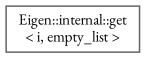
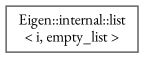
node "Eigen::internal::get < i, empty_list >": label "Eigen::internal::get < i, empty_list >" -> "Eigen::internal::list < i, empty_list >"
